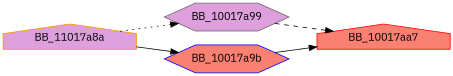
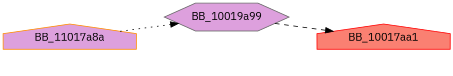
node "BB_10017a99": label "BB_10017a99" -> "BB_10019a99"
node "BB_10017aa7": label "BB_10017aa7" -> "BB_10017aa1"
node "BB_10017a9b": removed
